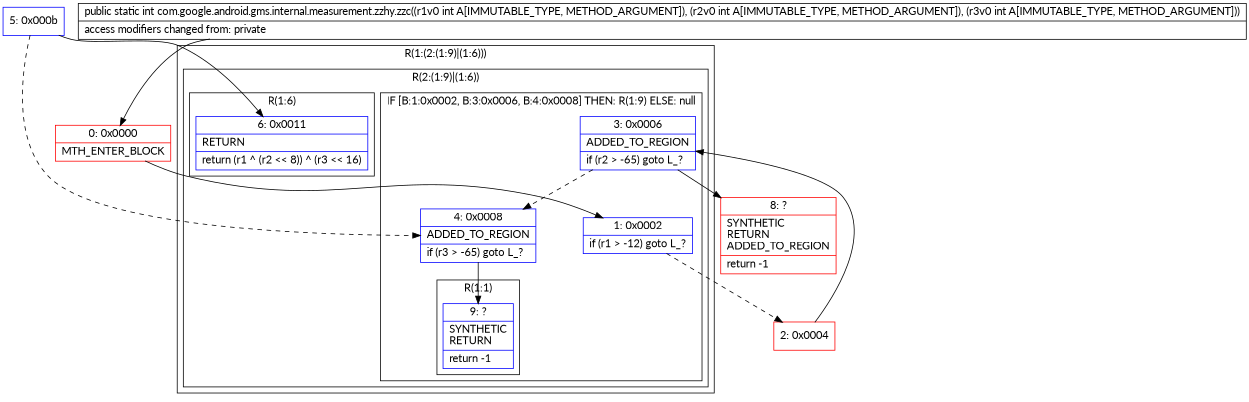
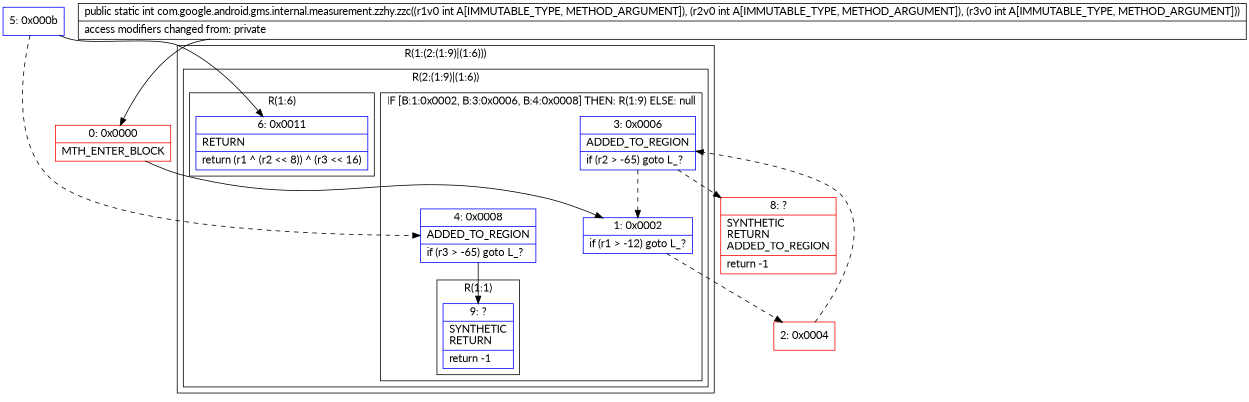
edge "3: 0x0006" -> "8: ?": style solid -> dashed
edge "3: 0x0006" -> "4: 0x0008": now "3: 0x0006" -> "1: 0x0002"
edge "2: 0x0004" -> "3: 0x0006": style solid -> dashed
